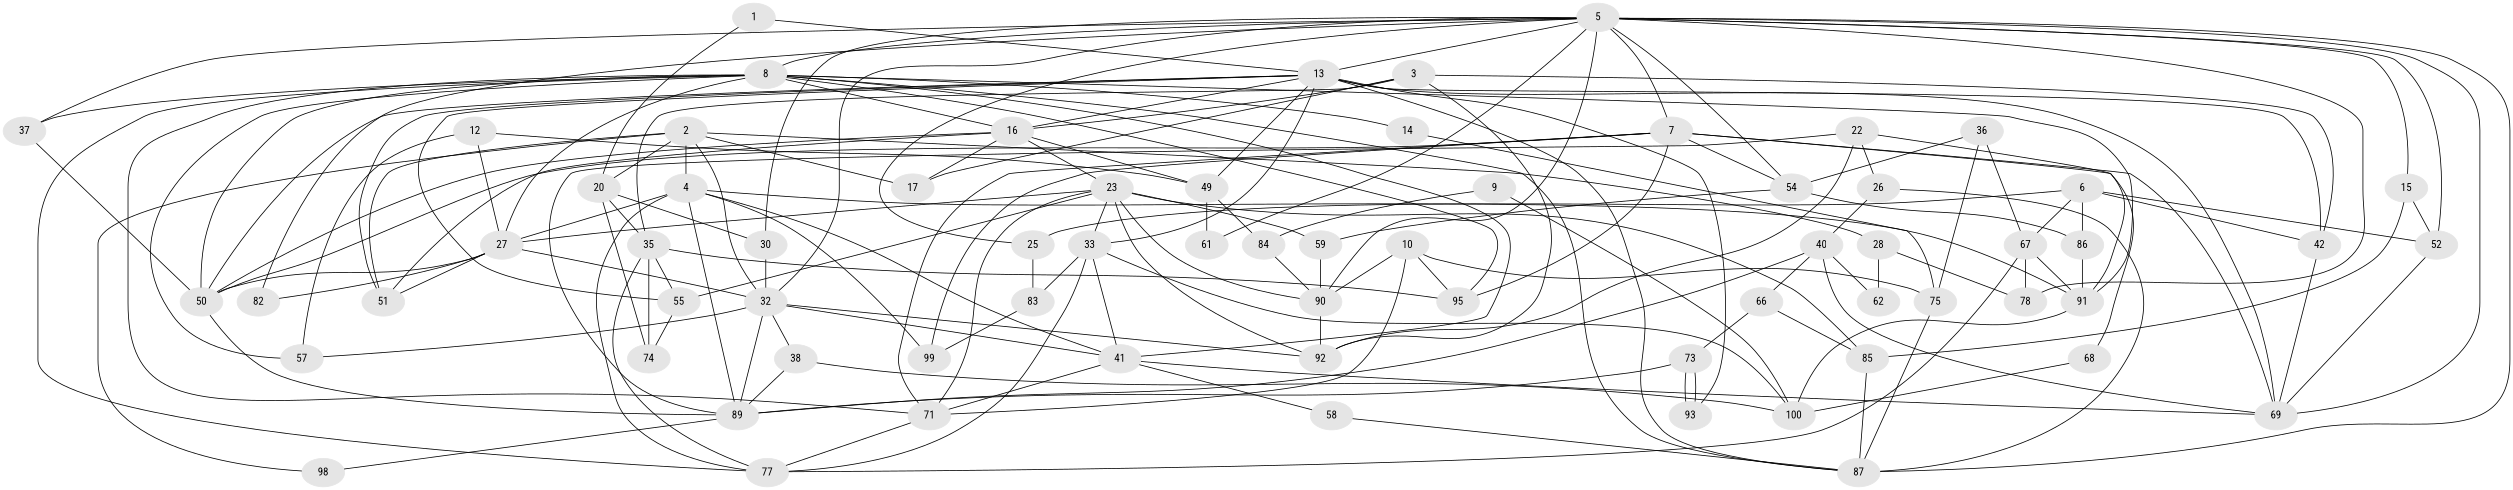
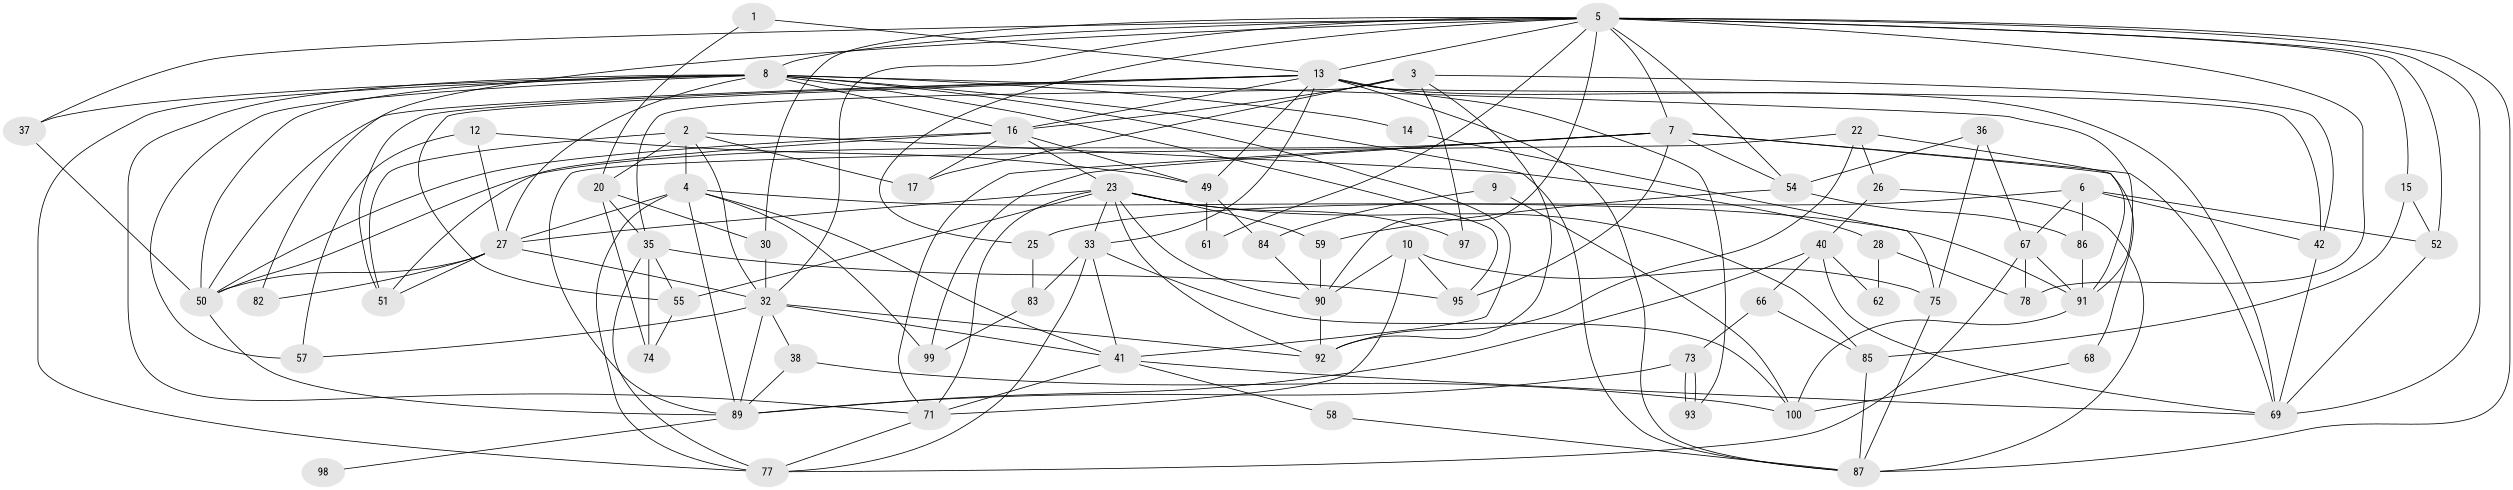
edge "2" -- "98": removed
node "97": added
